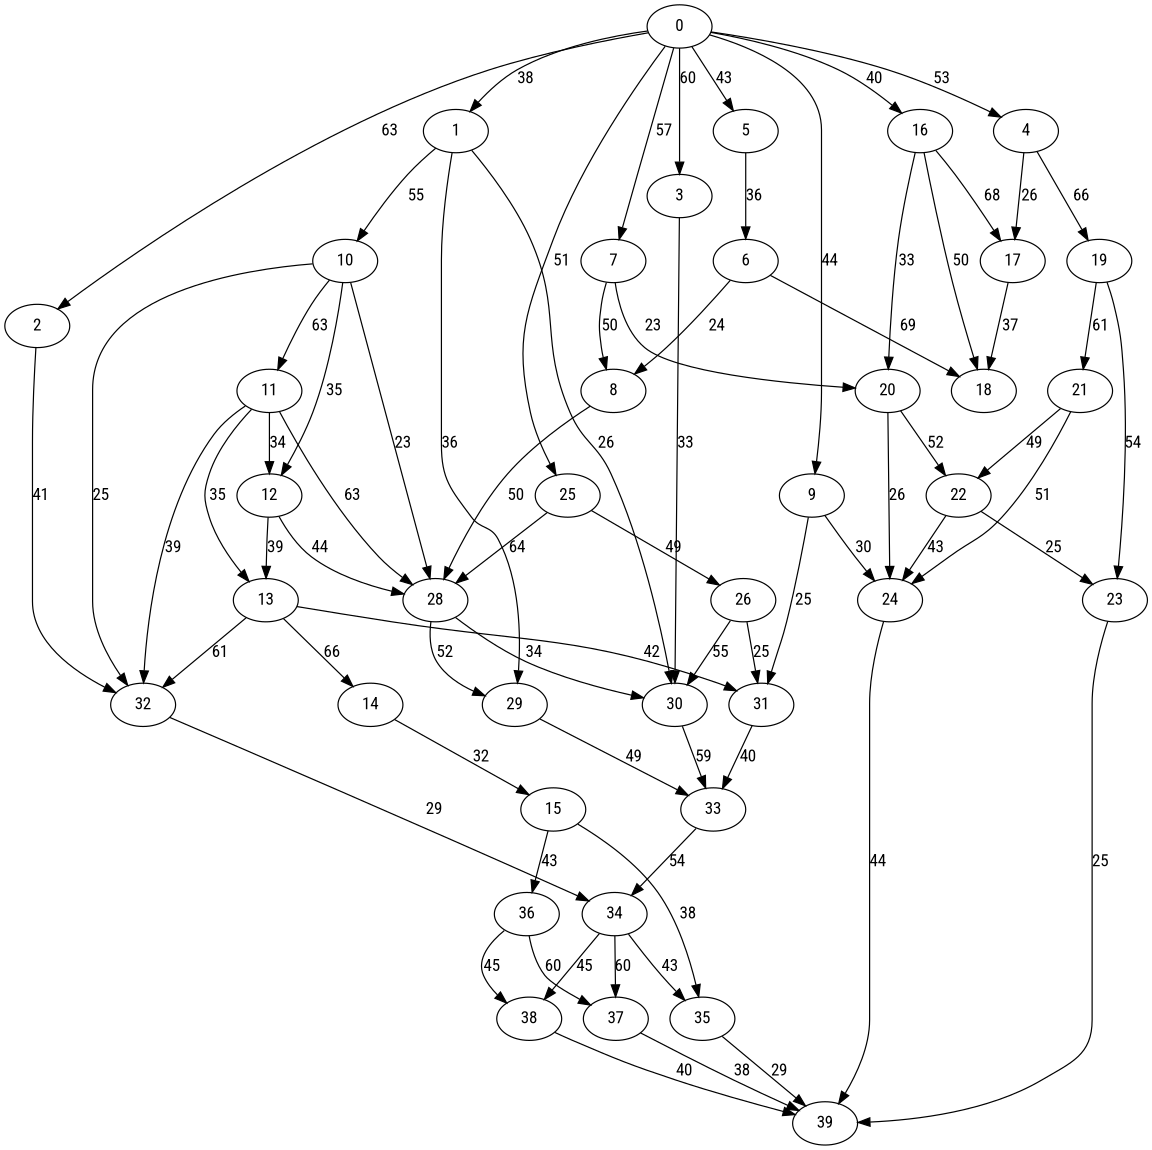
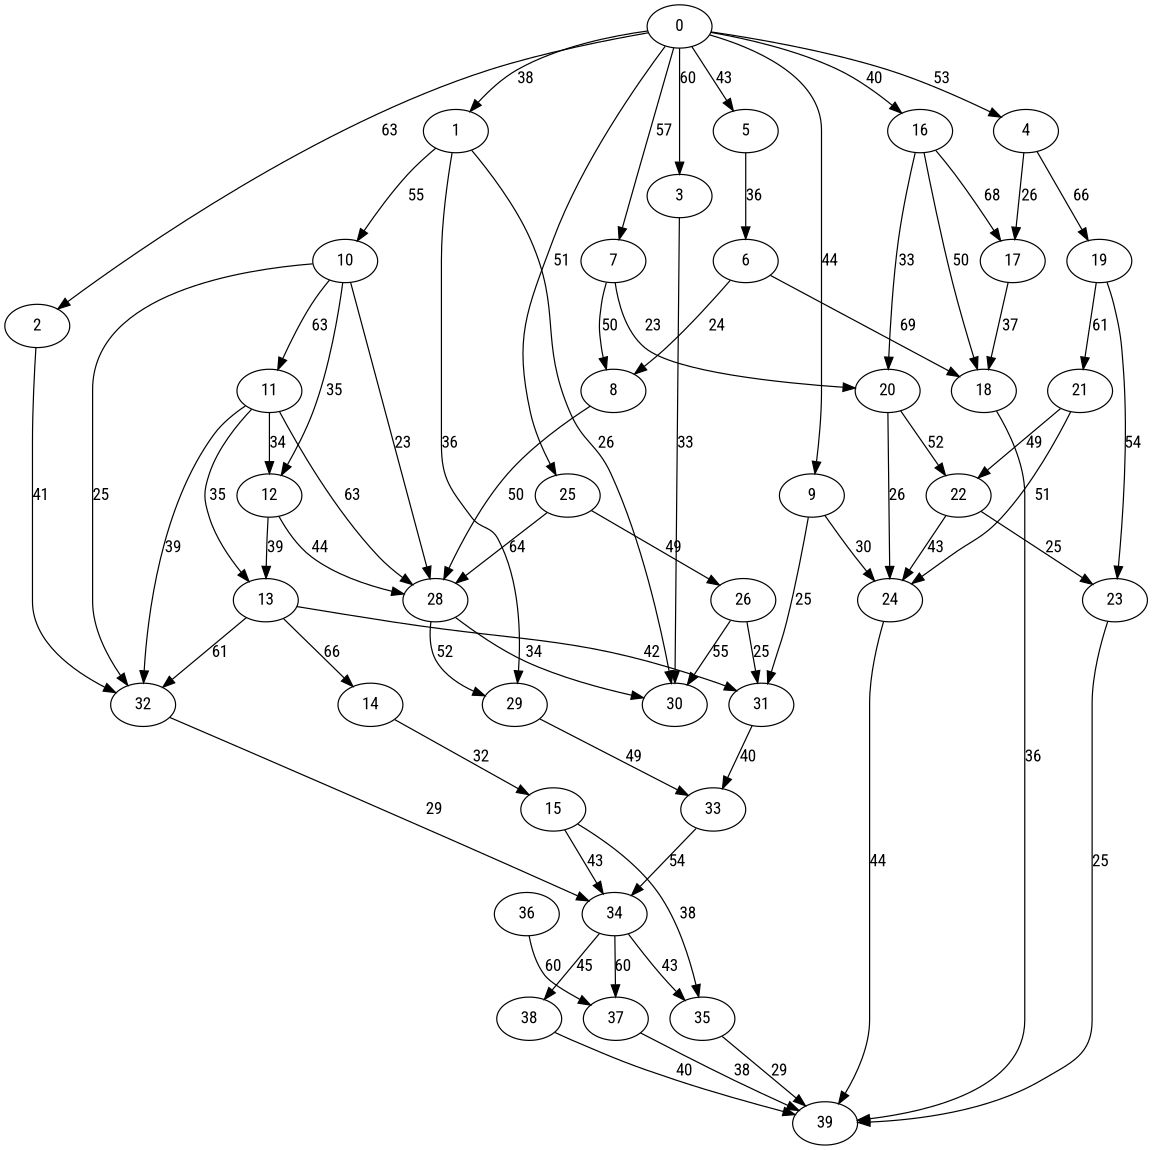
edge "30" -> "33": removed, label "59"
edge "18" -> "39": added, label "36"
edge "15" -> "36": now "15" -> "34"
edge "36" -> "38": removed, label "45"
